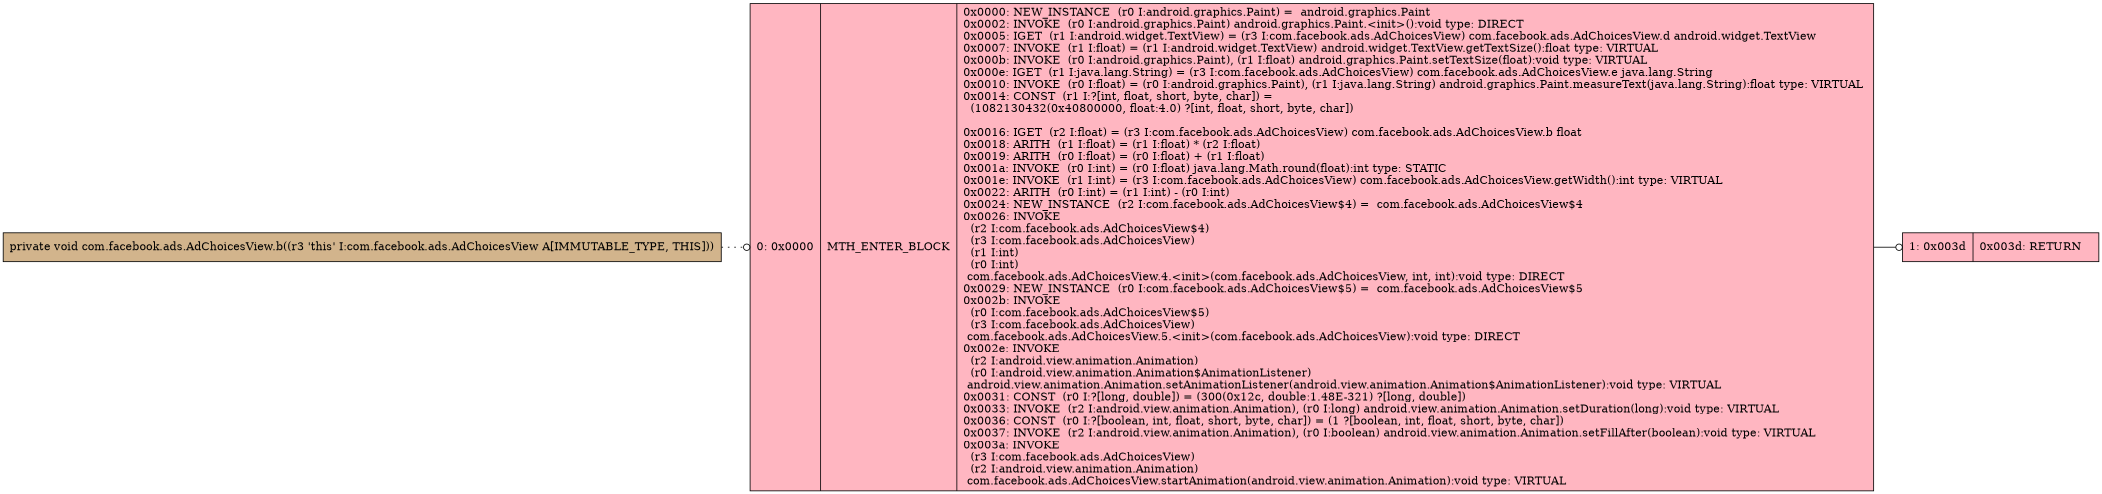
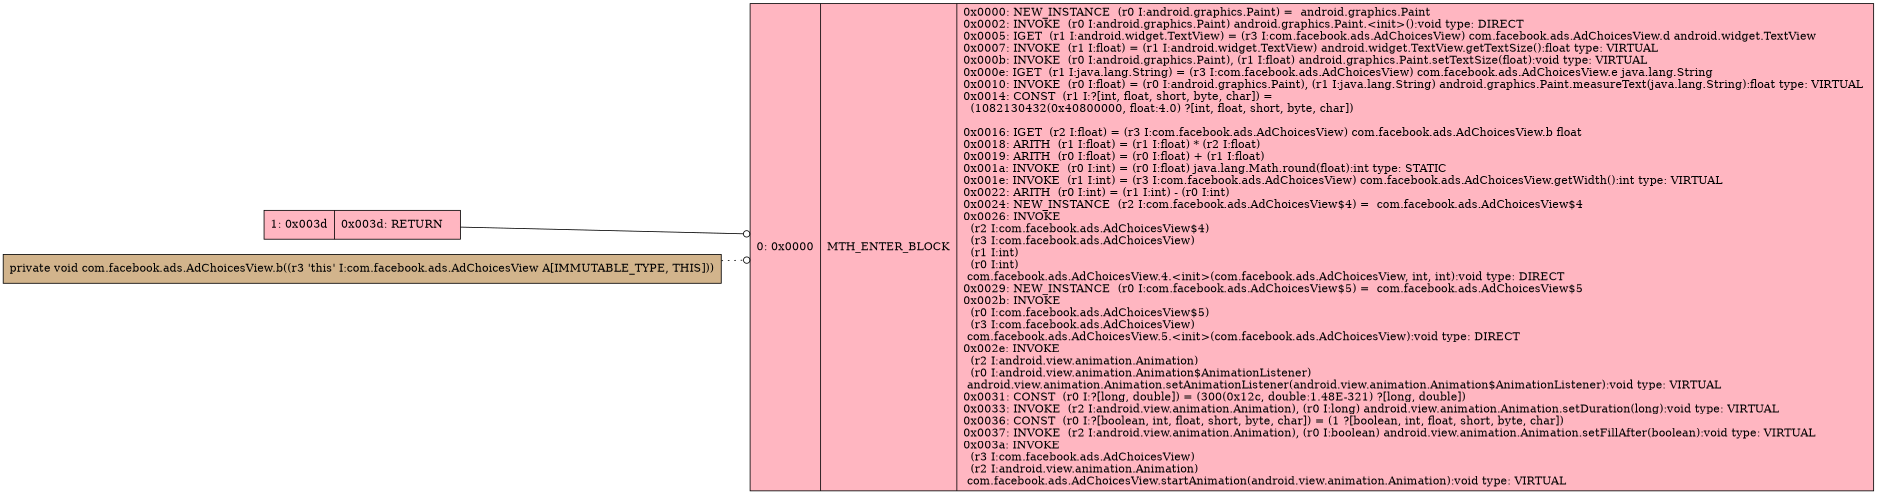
edge "0: 0x0000" -> "1: 0x003d": reversed
